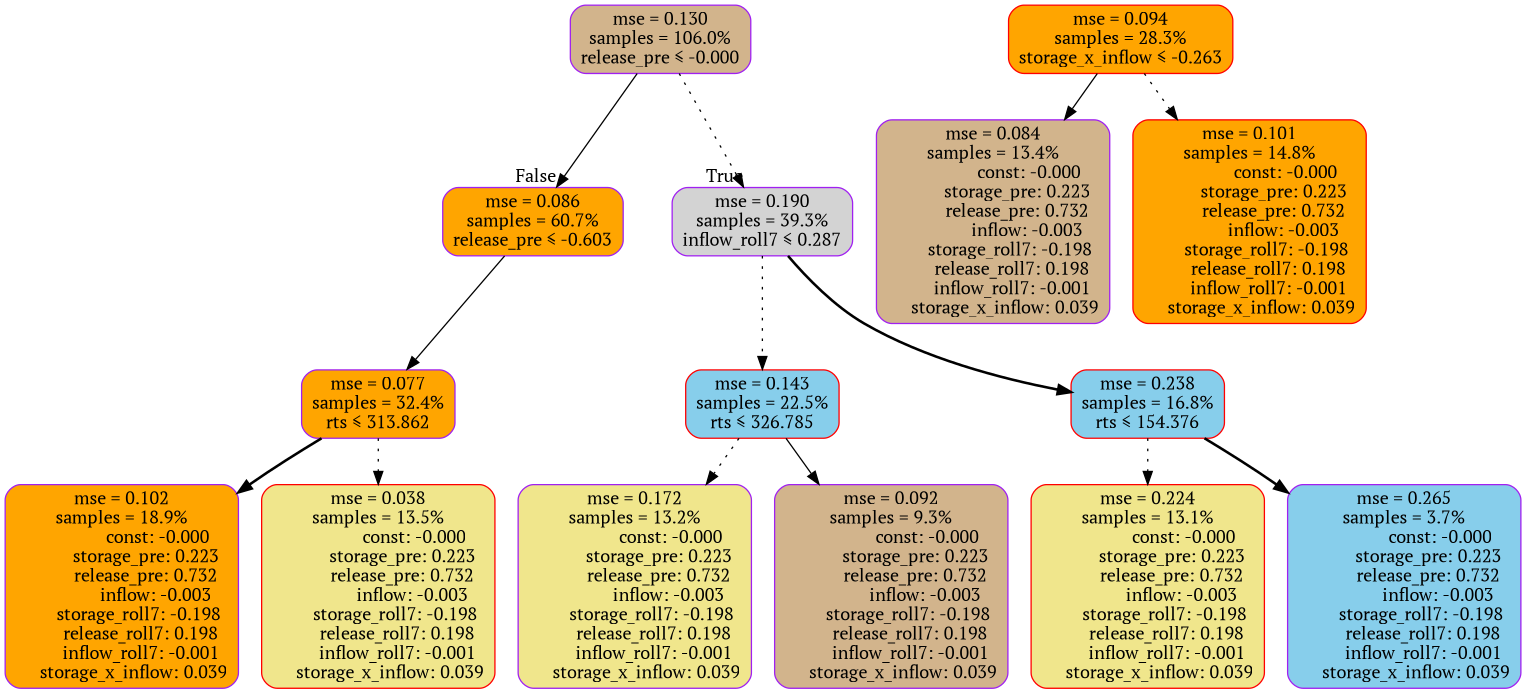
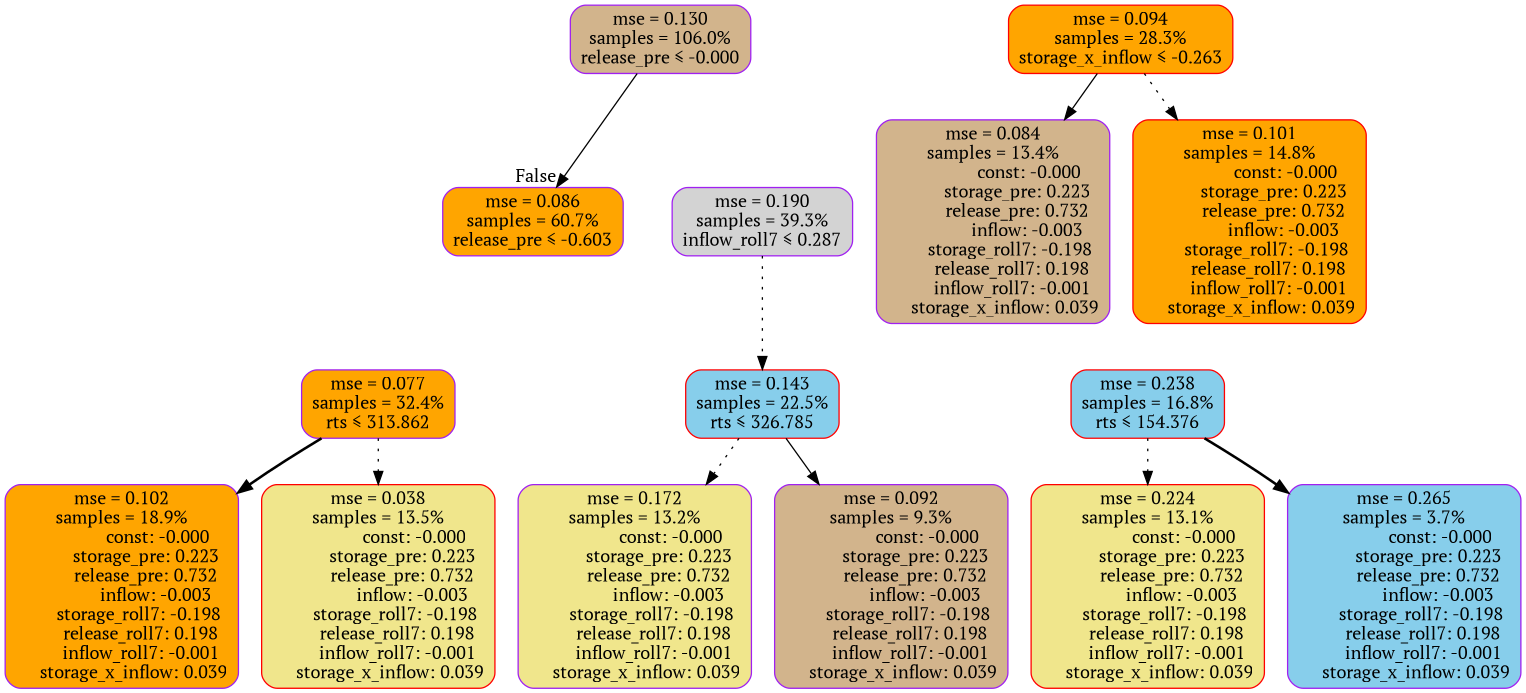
edge "mse = 0.130 samples = 106.0% release_pre ≤ -0.000" -> "mse = 0.190 samples = 39.3% inflow_roll7 ≤ 0.287": removed
edge "mse = 0.086 samples = 60.7% release_pre ≤ -0.603" -> "mse = 0.077 samples = 32.4% rts ≤ 313.862": removed
edge "mse = 0.190 samples = 39.3% inflow_roll7 ≤ 0.287" -> "mse = 0.238 samples = 16.8% rts ≤ 154.376": removed
